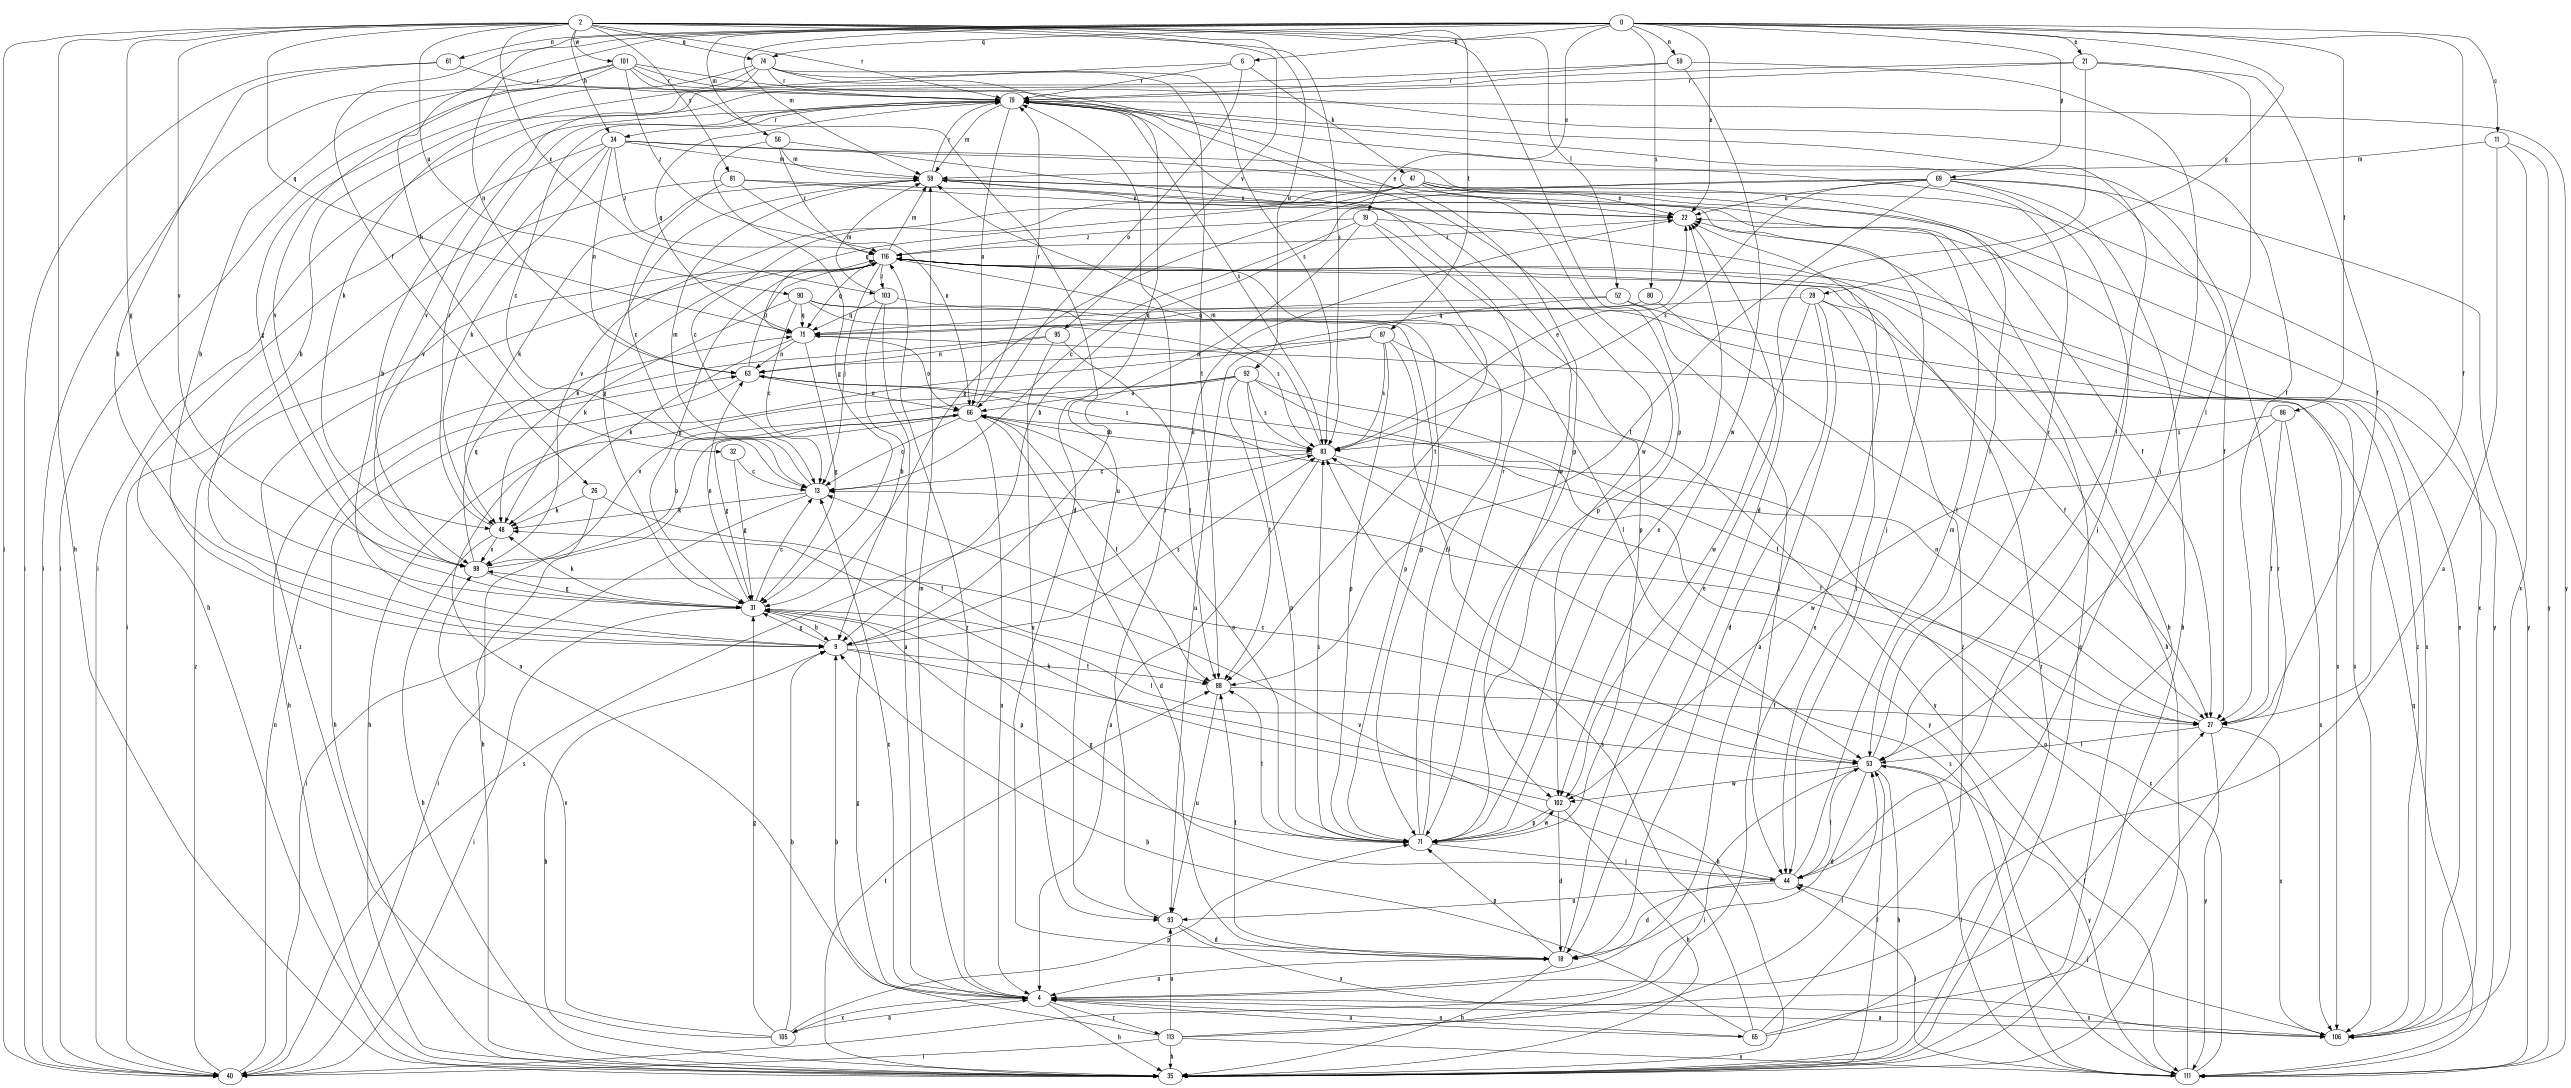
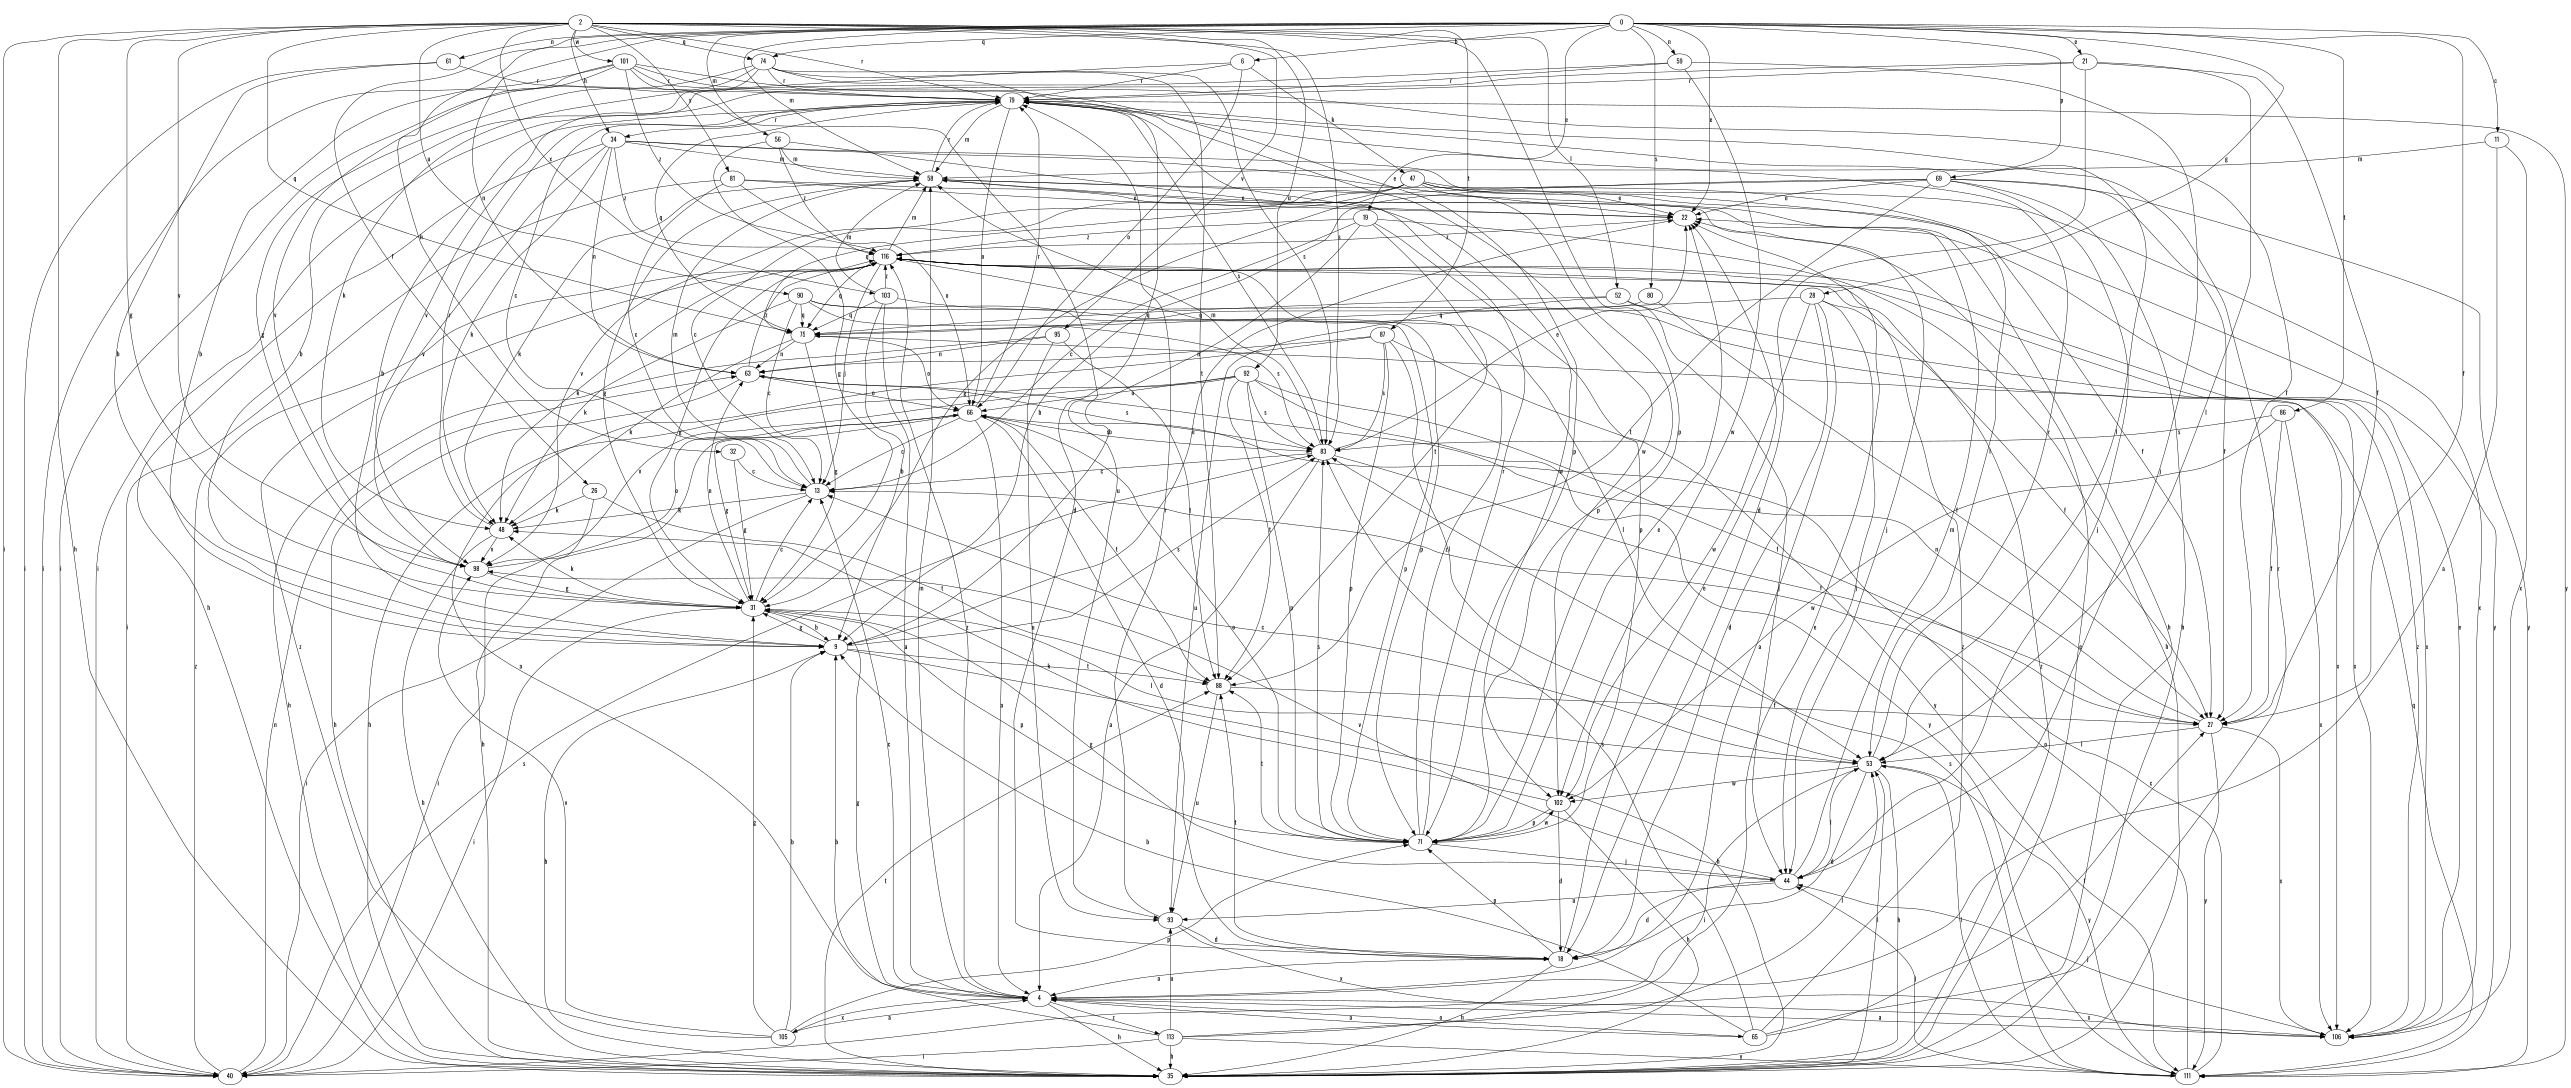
edge "116" -> "103": reversed
edge "69" -> "83": removed, label "s"
edge "98" -> "75": removed, label "q"
edge "11" -> "111": removed, label "y"
